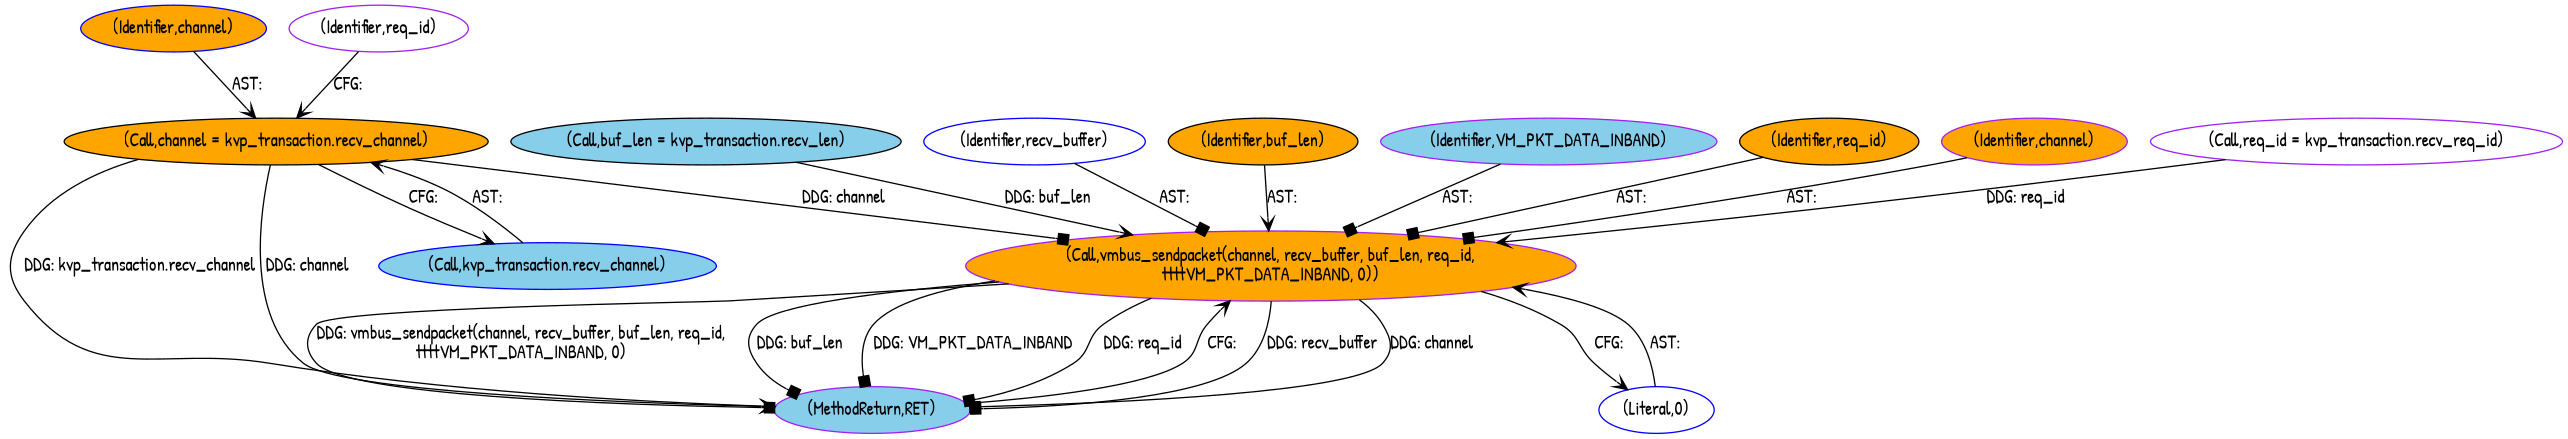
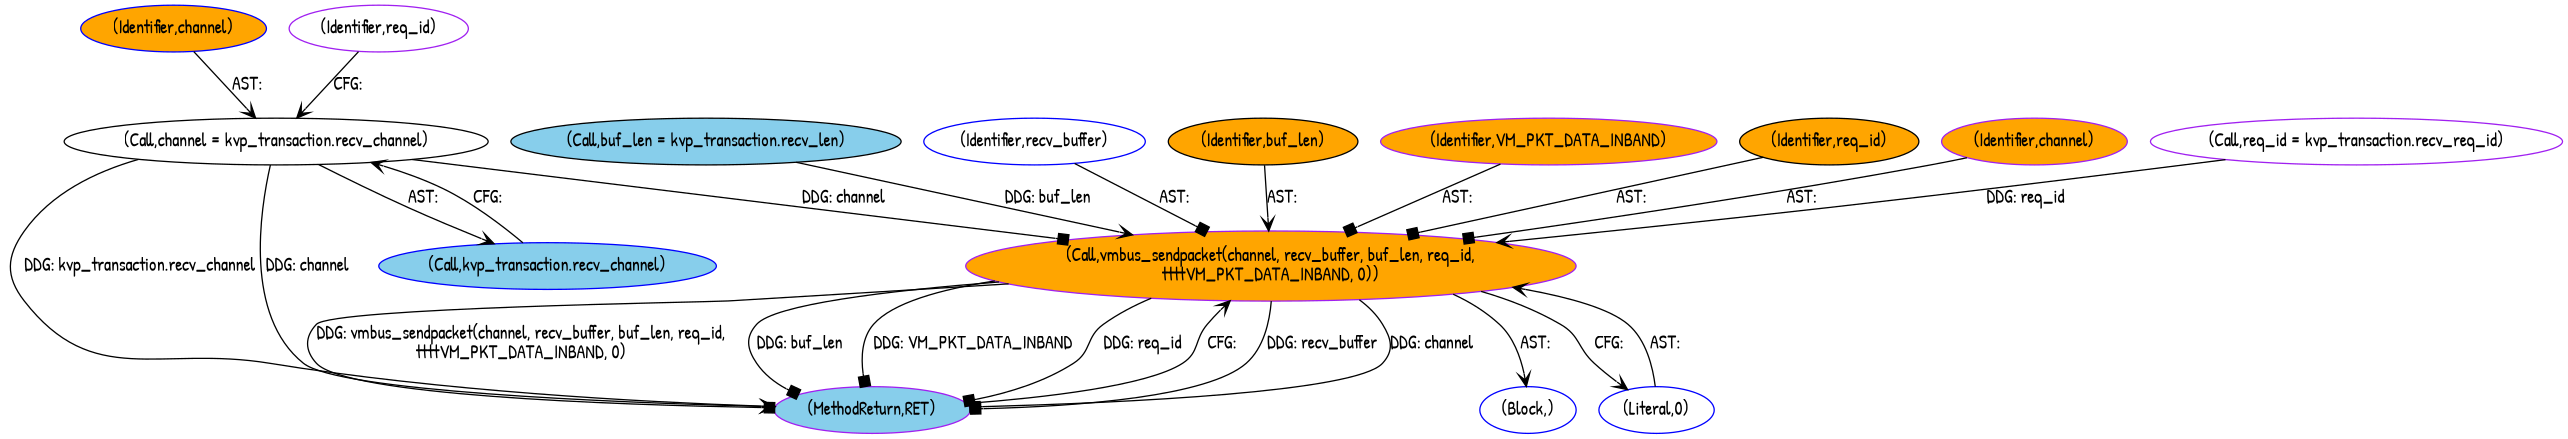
node "(Call,channel = kvp_transaction.recv_channel)": fillcolor orange -> white
node "(Identifier,VM_PKT_DATA_INBAND)": fillcolor skyblue -> orange
edge "(Call,channel = kvp_transaction.recv_channel)" -> "(Call,kvp_transaction.recv_channel)": label "CFG: " -> "AST: "
edge "(Call,kvp_transaction.recv_channel)" -> "(Call,channel = kvp_transaction.recv_channel)": label "AST: " -> "CFG: "
node "(Block,)": added
